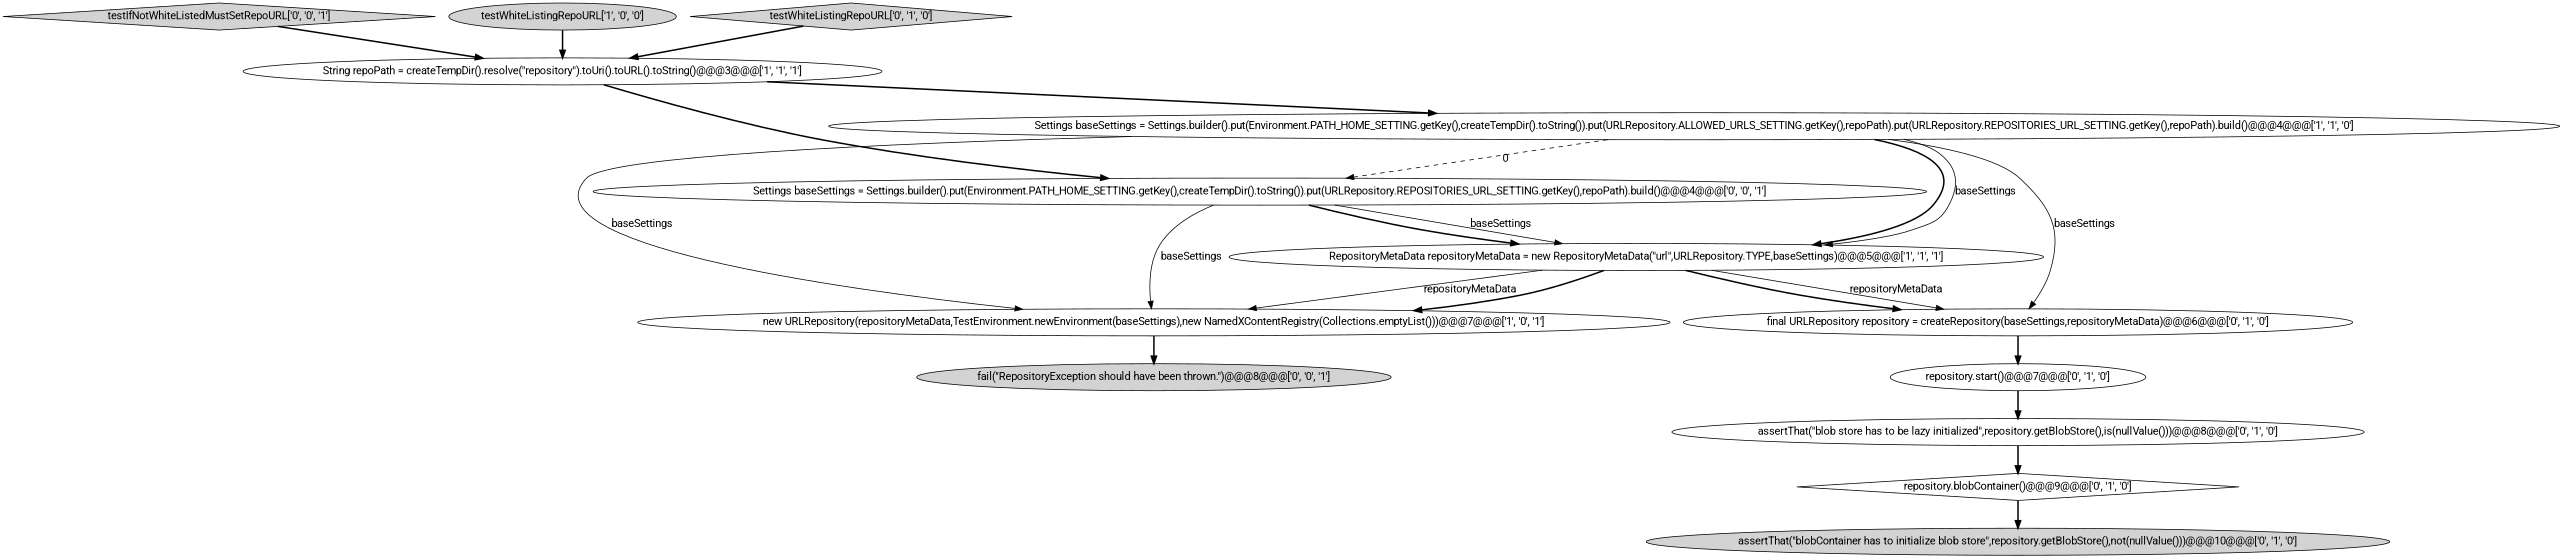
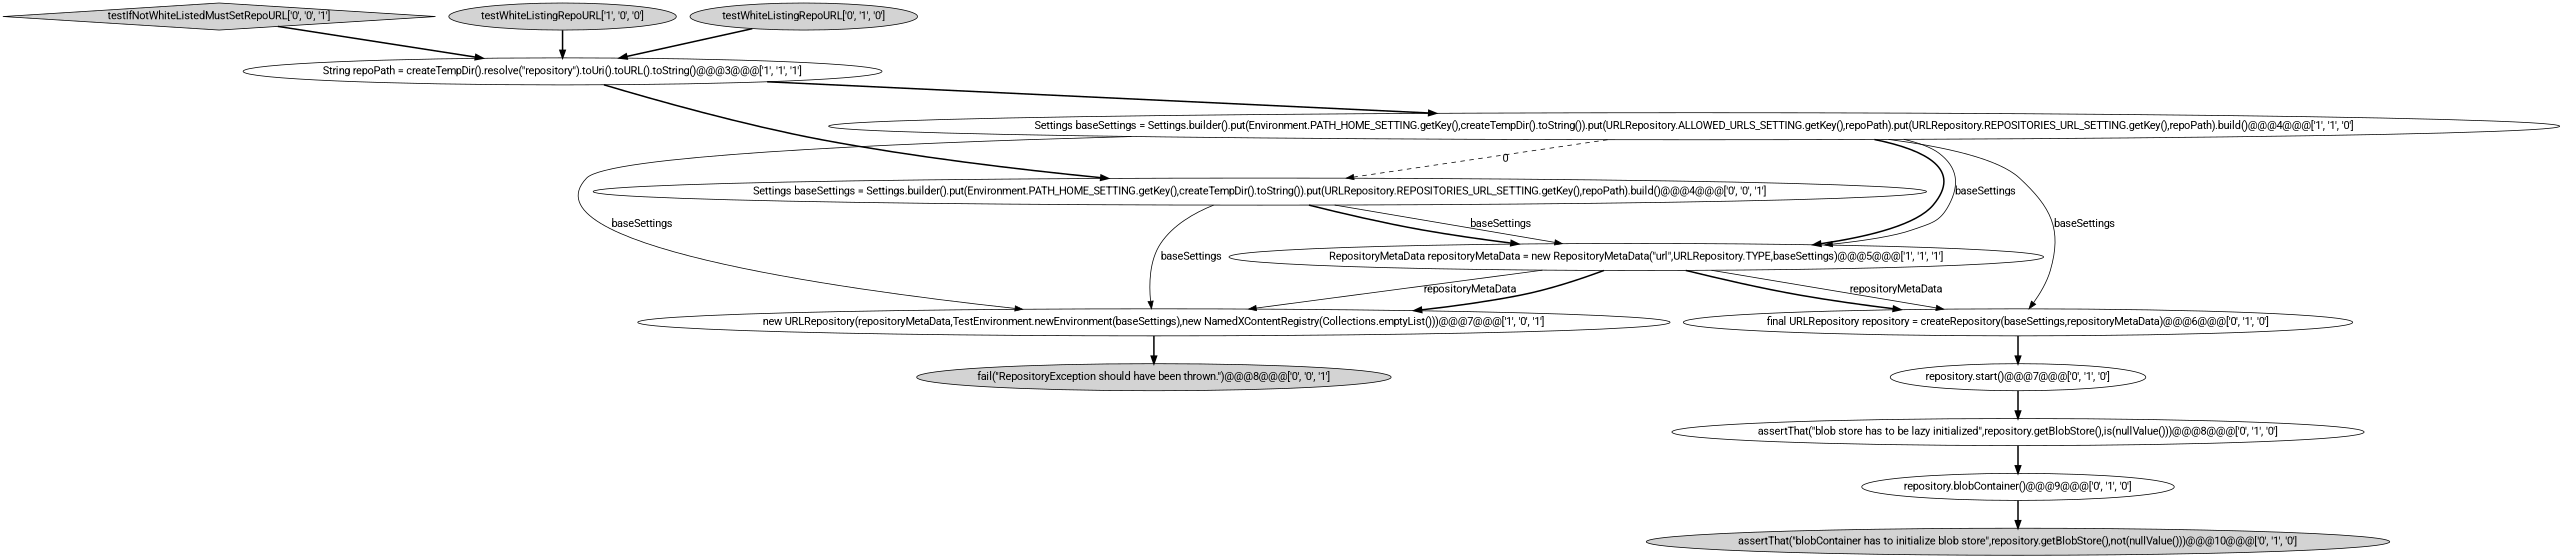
node "testWhiteListingRepoURL['0', '1', '0']": shape diamond -> ellipse
node "repository.blobContainer()@@@9@@@['0', '1', '0']": shape diamond -> ellipse
